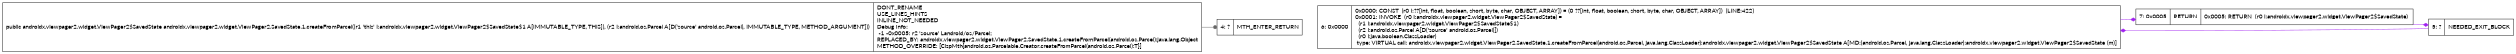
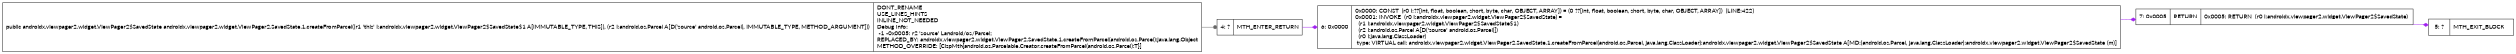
node "5: ?": text "NEEDED_EXIT_BLOCK" -> "MTH_EXIT_BLOCK"
edge "5: ?" -> "6: 0x0000": now "4: ?" -> "6: 0x0000"
node "6: 0x0000": text "(r0 I:java.boolean.ClassLoader)" -> "(r0 I:java.lang.ClassLoader)"
